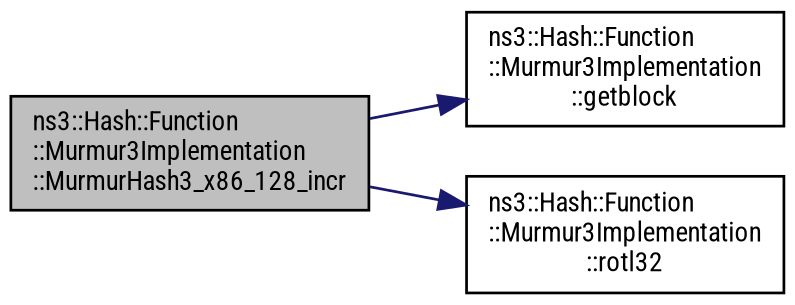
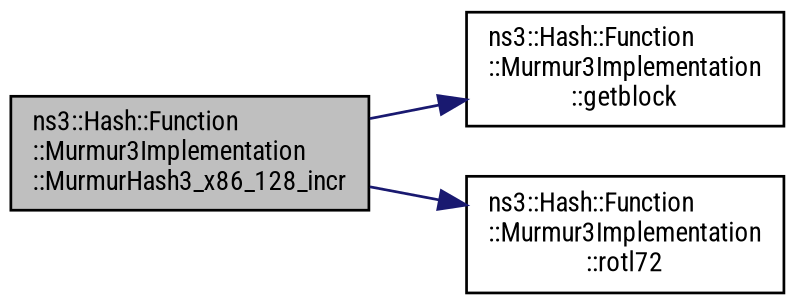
node "ns3::Hash::Function ::Murmur3Implementation ::rotl32": label "ns3::Hash::Function ::Murmur3Implementation ::rotl32" -> "ns3::Hash::Function ::Murmur3Implementation ::rotl72"
